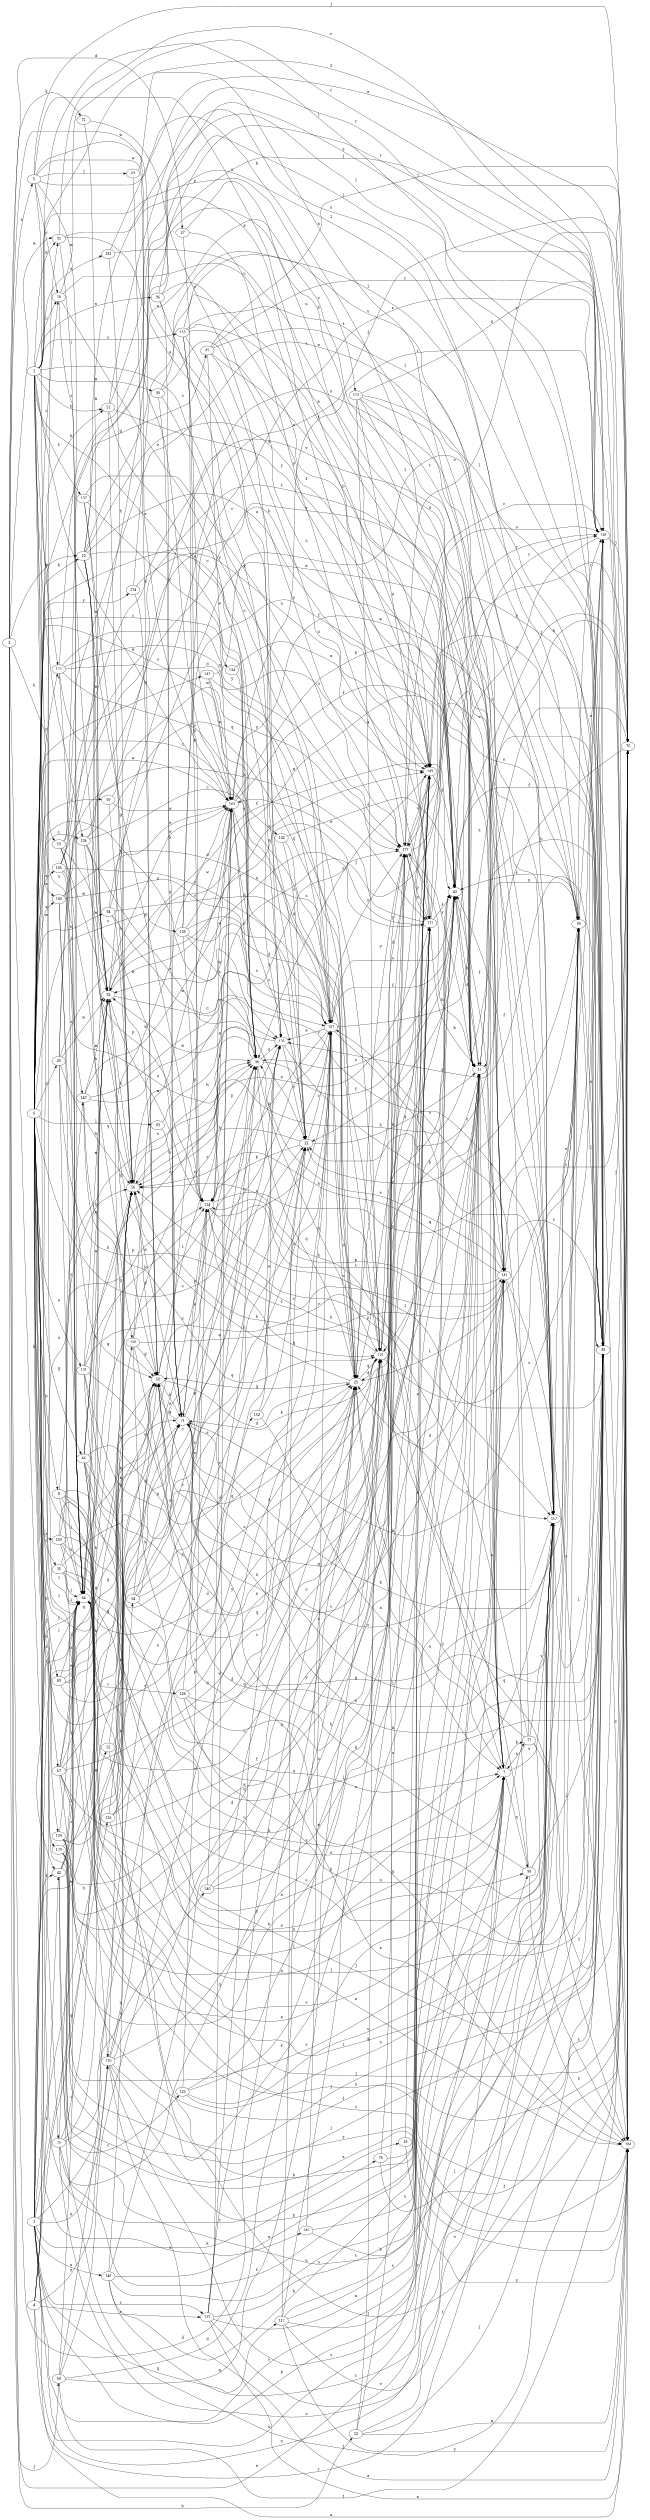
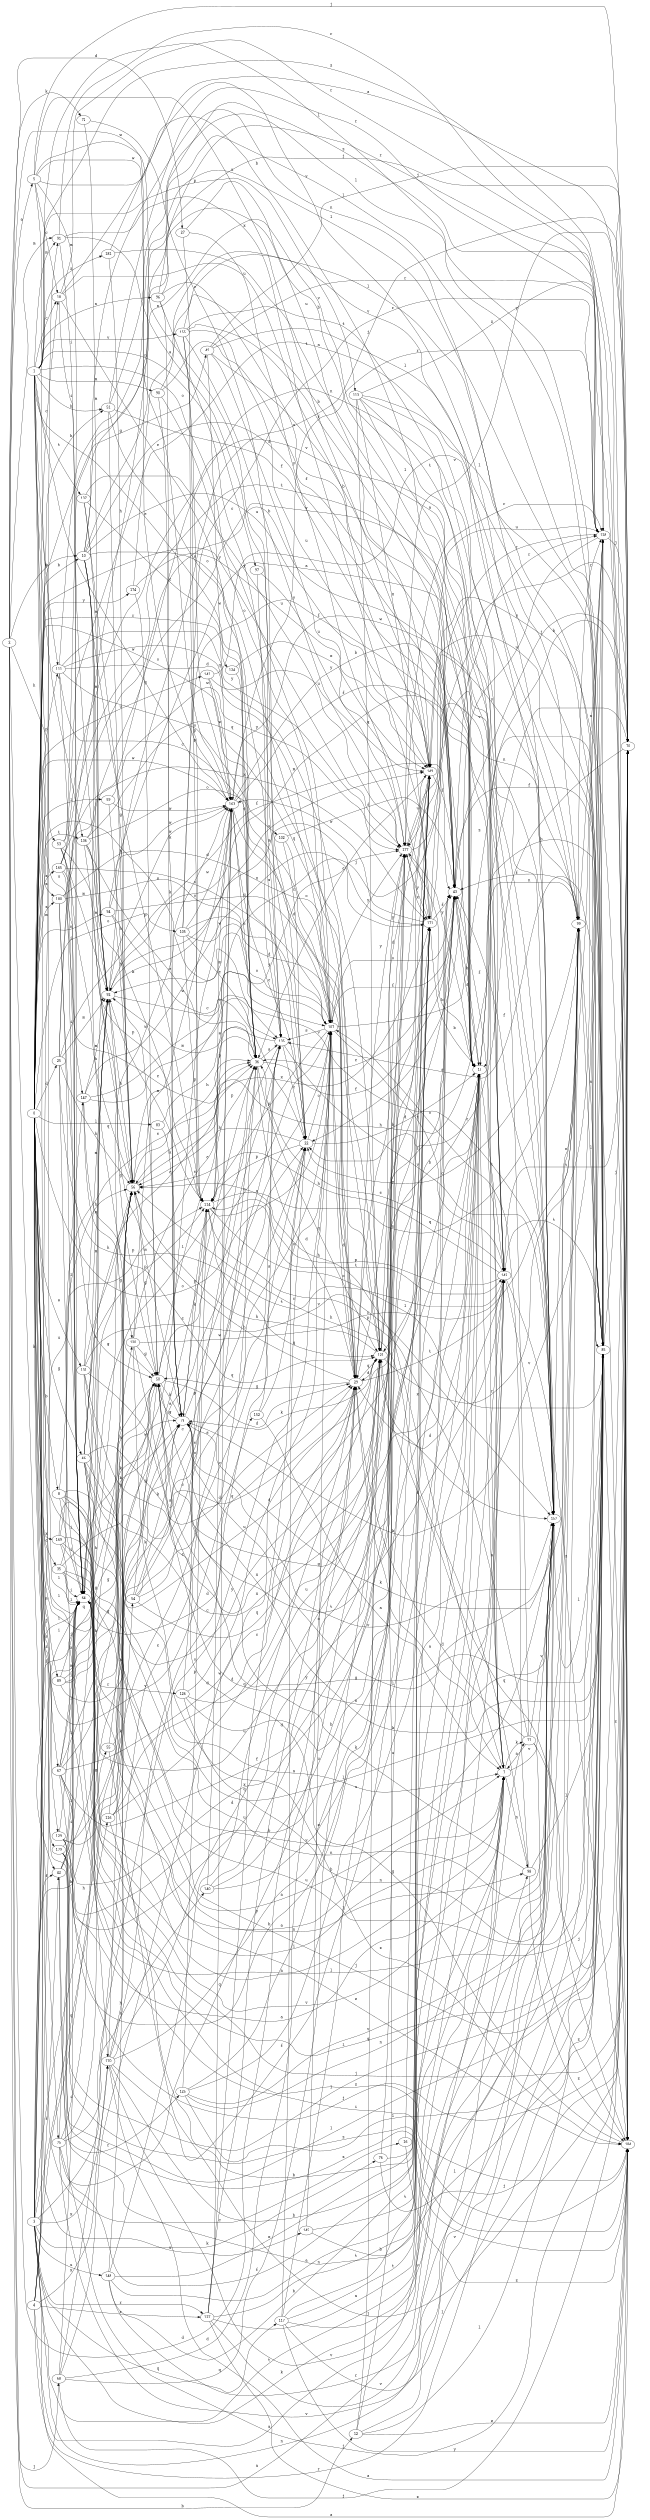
node "69": removed
node "97": added
edge "129" -> "157": now "18" -> "157"
edge "125" -> "85": added, label "l"
